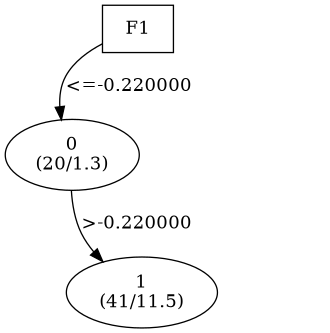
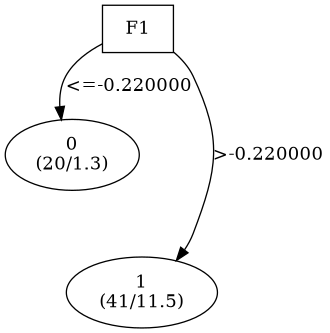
edge "0 (20/1.3)" -> "1 (41/11.5)": now "F1" -> "1 (41/11.5)"
